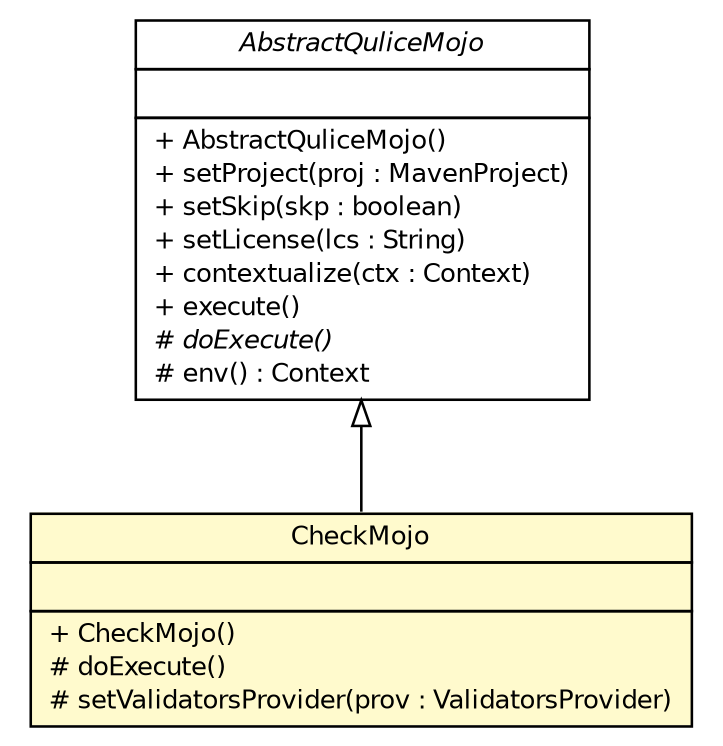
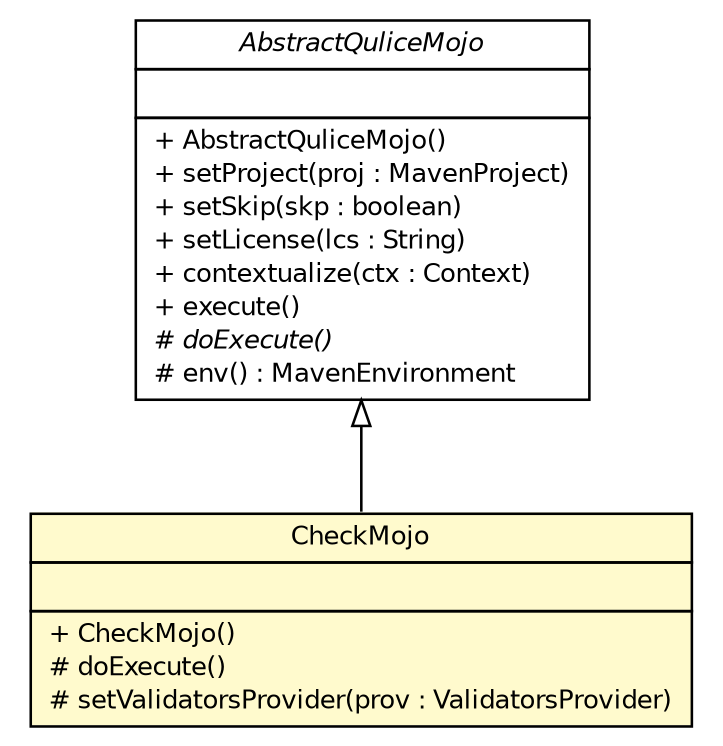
node "AbstractQuliceMojo": text "# env() : Context" -> "# env() : MavenEnvironment"
